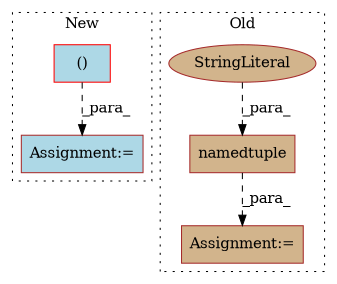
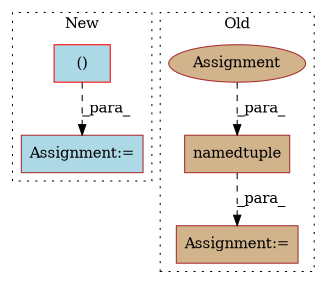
node "StringLiteral": label "StringLiteral" -> "Assignment"
